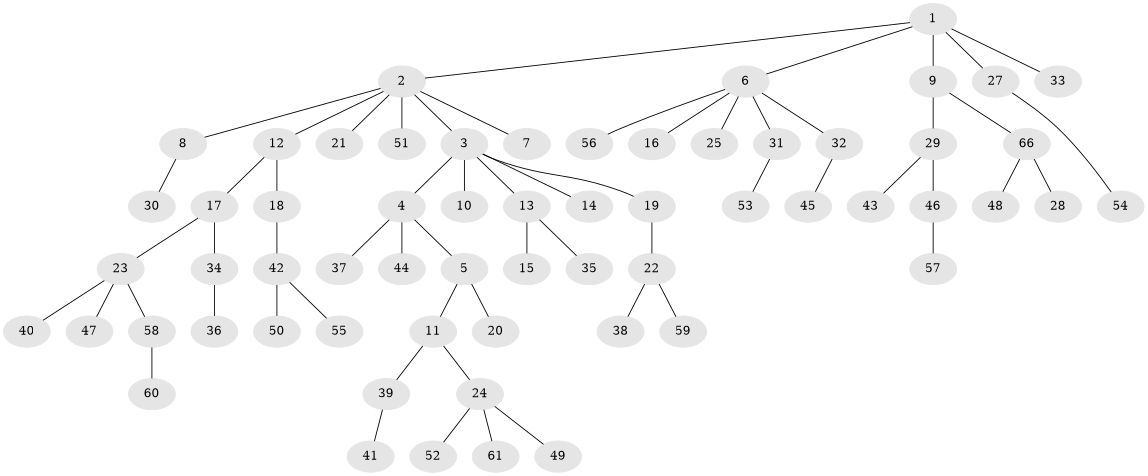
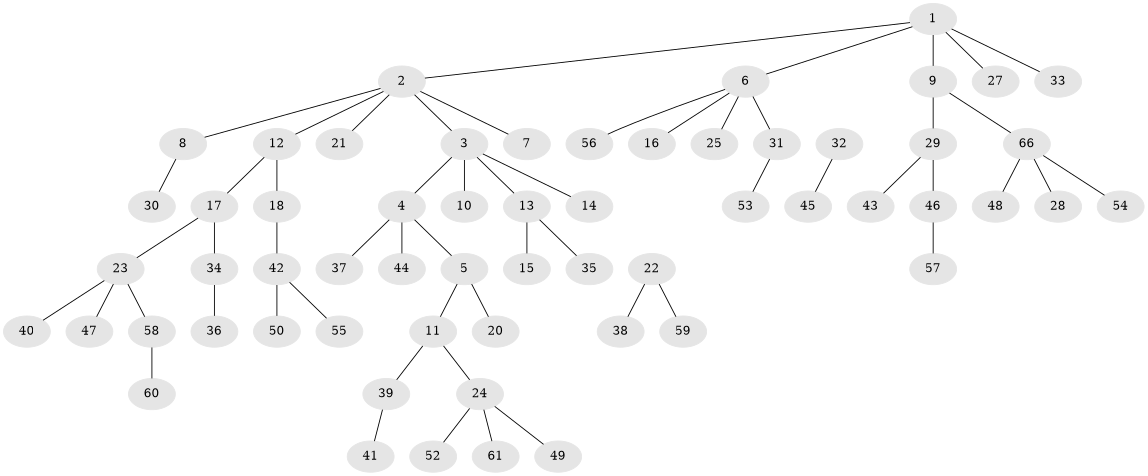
edge "6" -- "32": removed
edge "27" -- "54": now "66" -- "54"
node "51": removed
node "19": removed
